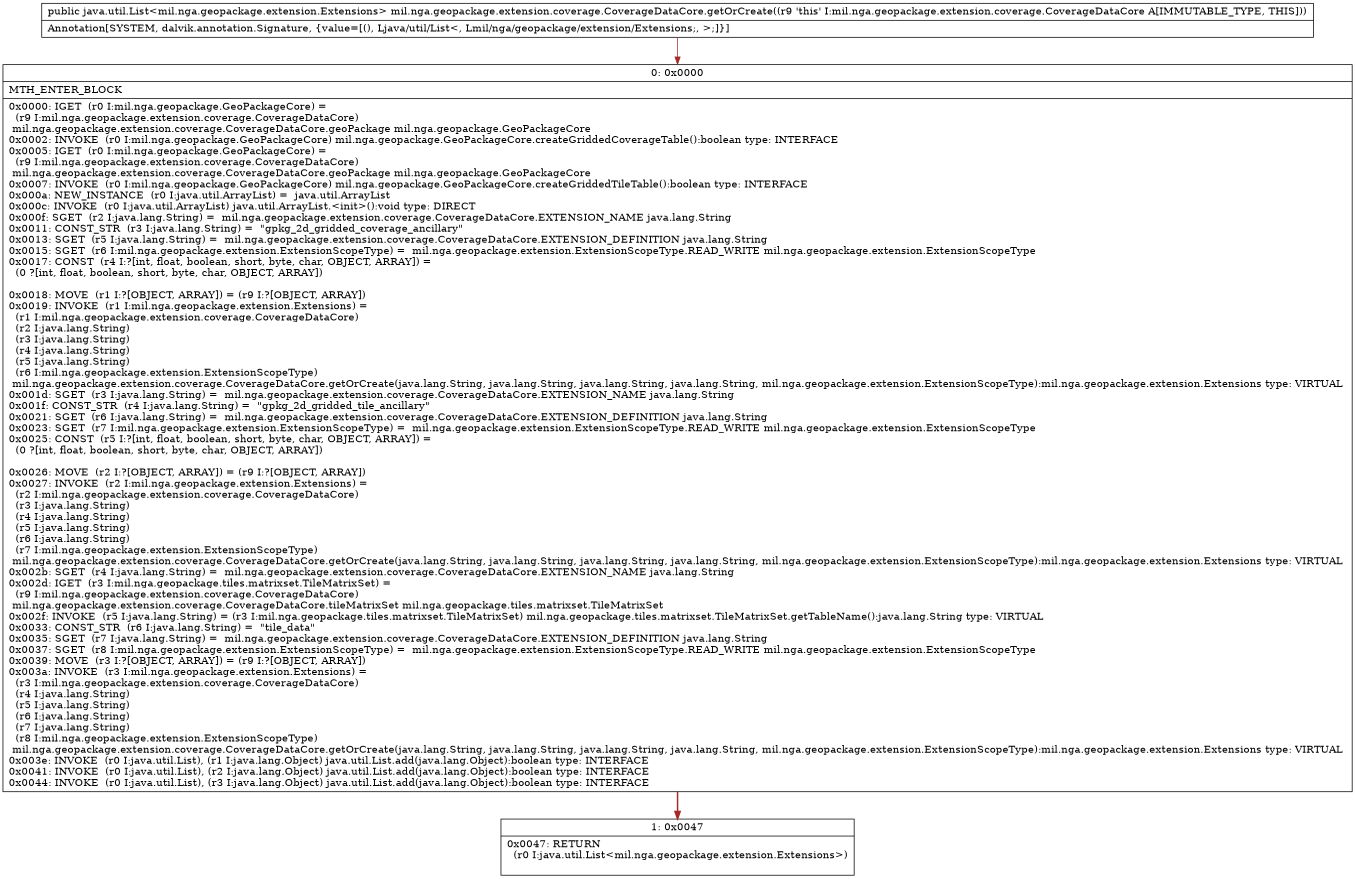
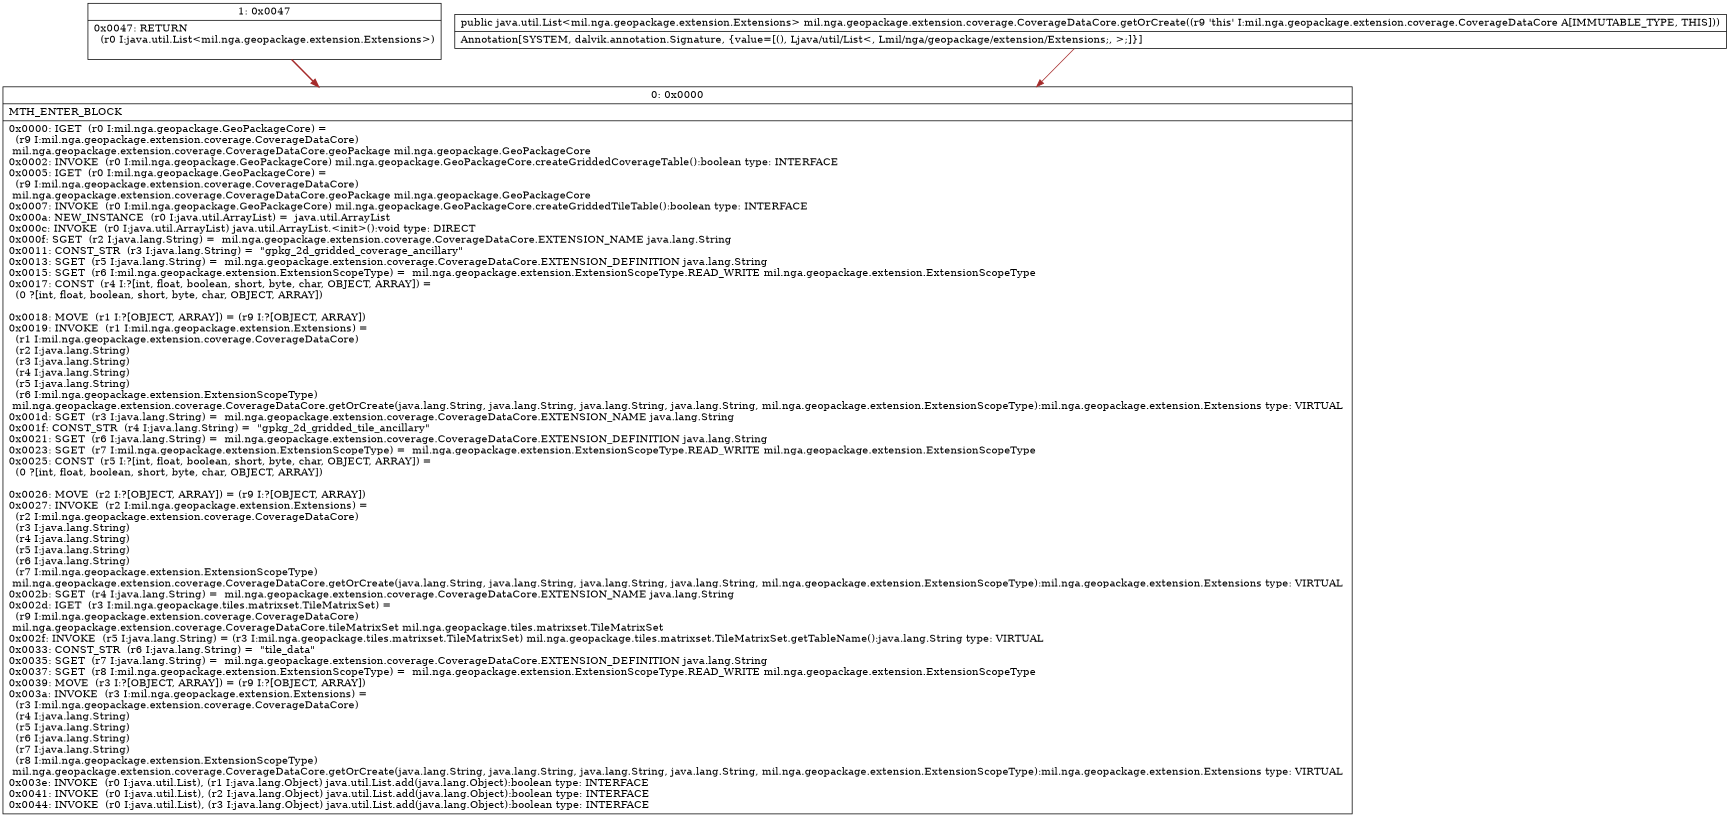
edge "0: 0x0000" -> "1: 0x0047": reversed
